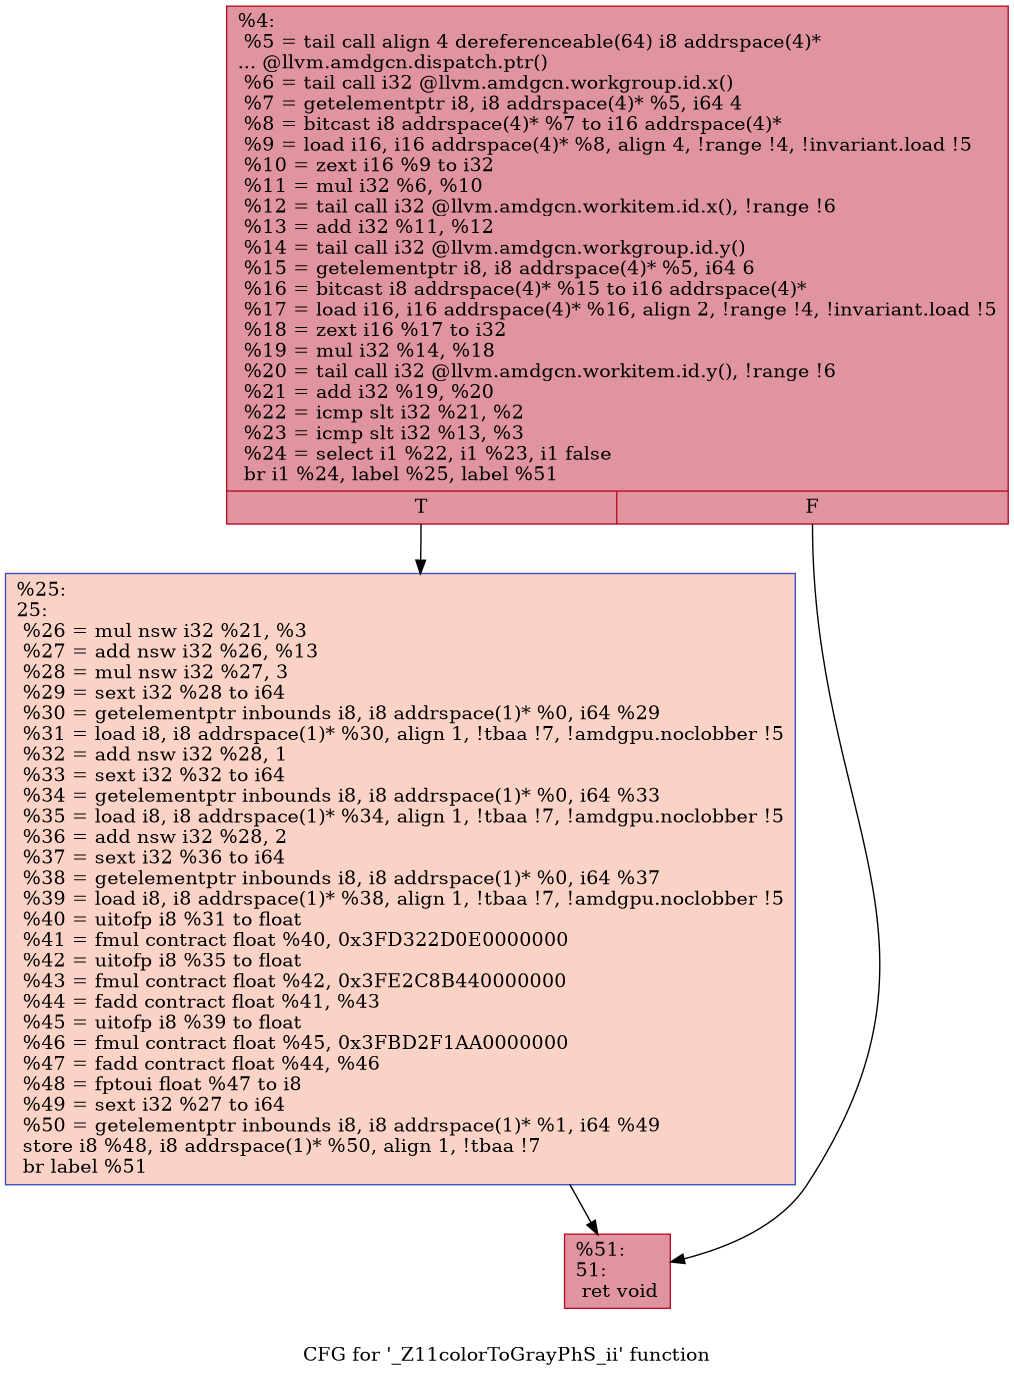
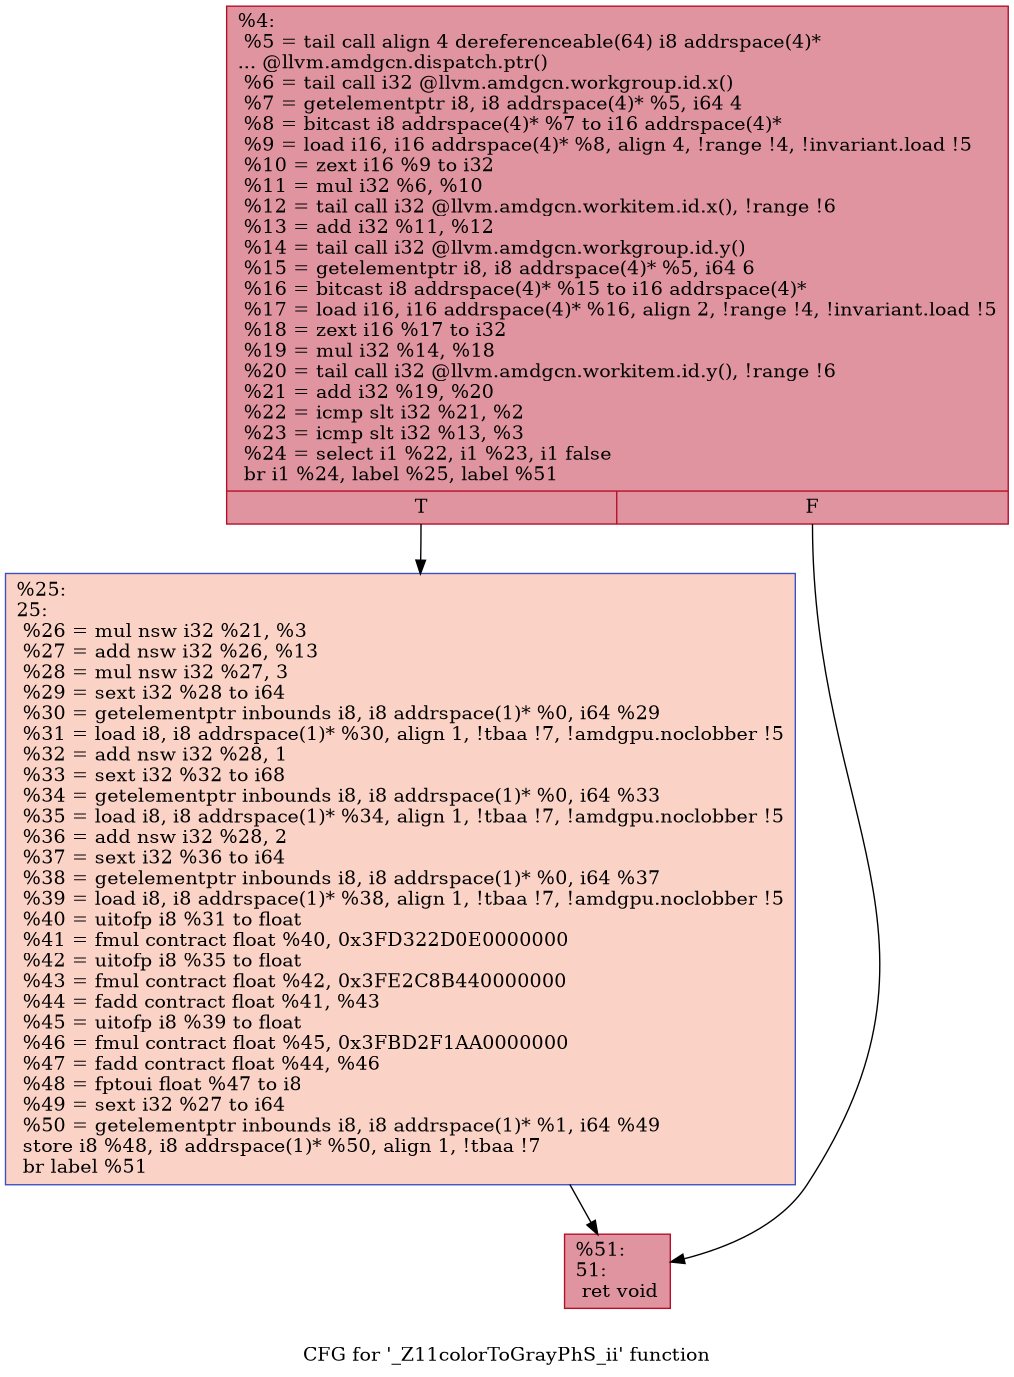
node "%25:": text "%33 = sext i32 %32 to i64" -> "%33 = sext i32 %32 to i68"
